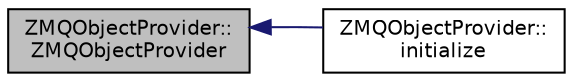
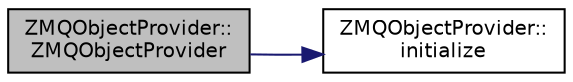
edge "ZMQObjectProvider:: initialize" -> "ZMQObjectProvider:: ZMQObjectProvider": reversed
